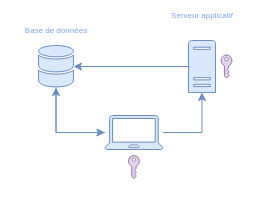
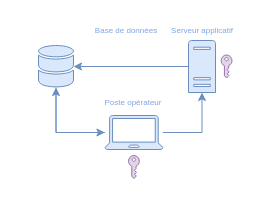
node "Serveur applicatif": moved (202, 16) -> (202, 31)
node "Base de données": moved (56, 31) -> (126, 31)
node "Poste opérateur": added
